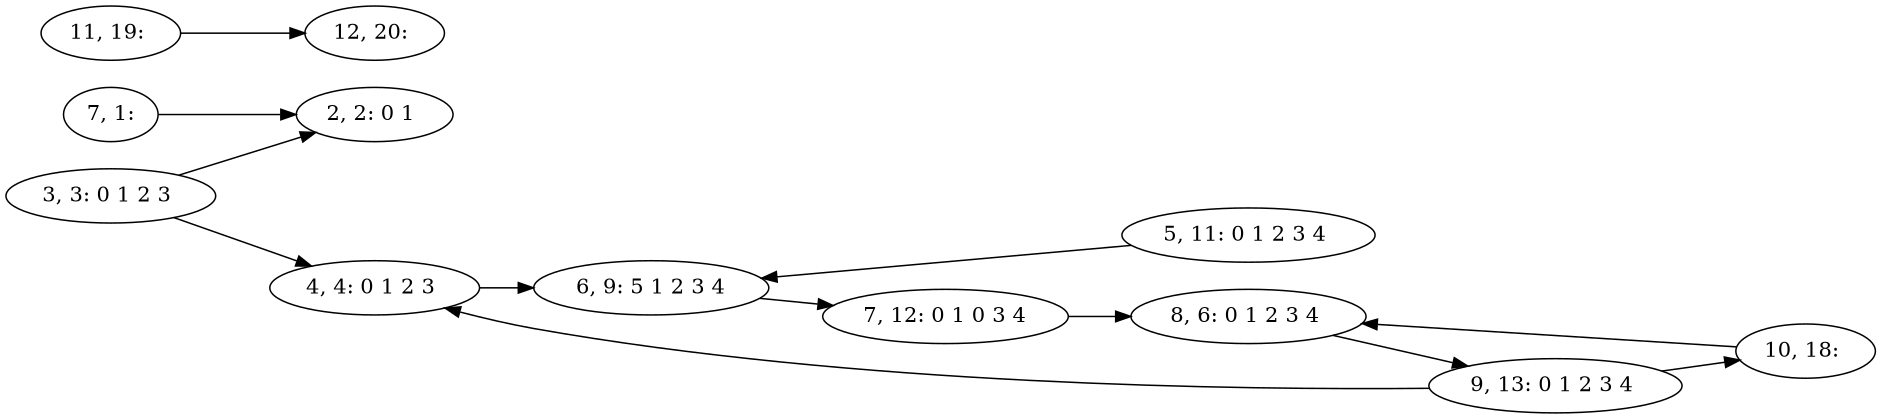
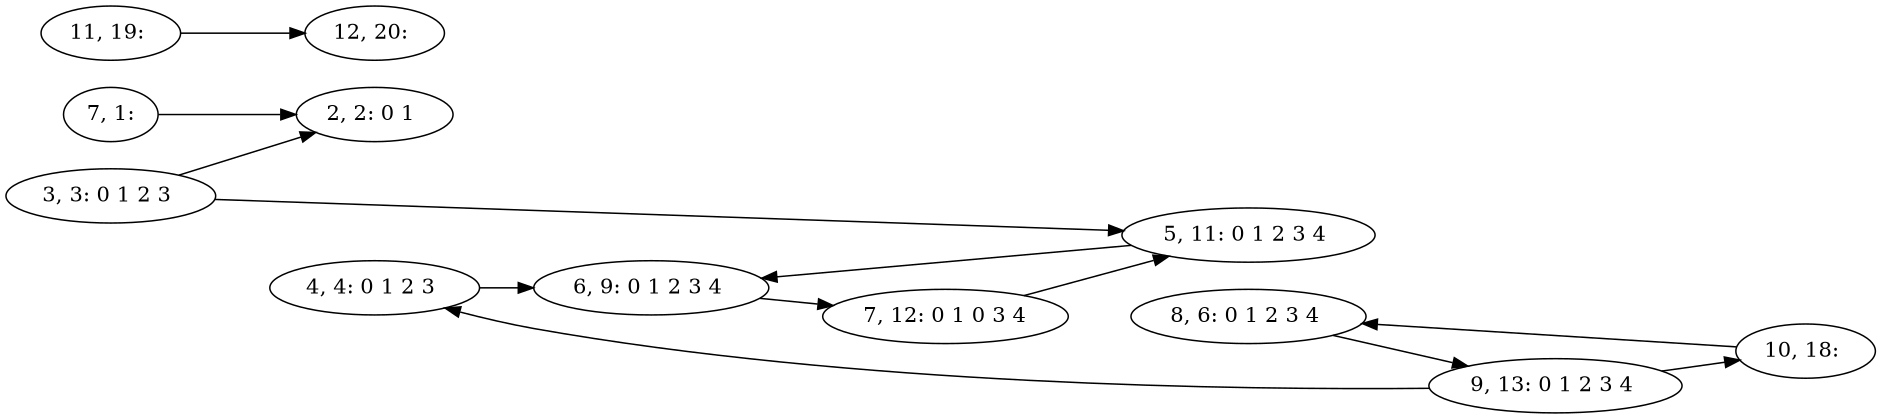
edge "3, 3: 0 1 2 3" -> "4, 4: 0 1 2 3": now "3, 3: 0 1 2 3" -> "5, 11: 0 1 2 3 4"
node "6, 9: 5 1 2 3 4": label "6, 9: 5 1 2 3 4" -> "6, 9: 0 1 2 3 4"
edge "7, 12: 0 1 0 3 4" -> "8, 6: 0 1 2 3 4": now "7, 12: 0 1 0 3 4" -> "5, 11: 0 1 2 3 4"
